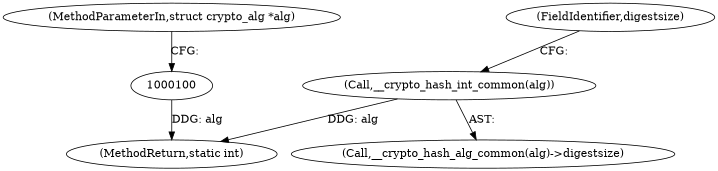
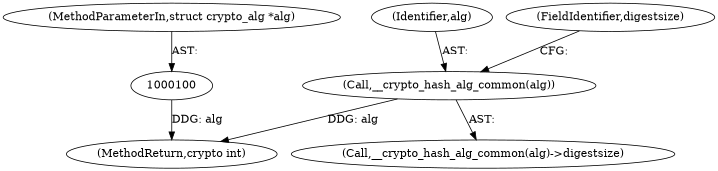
node "(Identifier,alg)": added
edge "(MethodParameterIn,struct crypto_alg *alg)" -> "1000100": label "CFG: " -> "AST: "
node "(Call,__crypto_hash_int_common(alg))": label "(Call,__crypto_hash_int_common(alg))" -> "(Call,__crypto_hash_alg_common(alg))"
node "(MethodReturn,static int)": label "(MethodReturn,static int)" -> "(MethodReturn,crypto int)"
